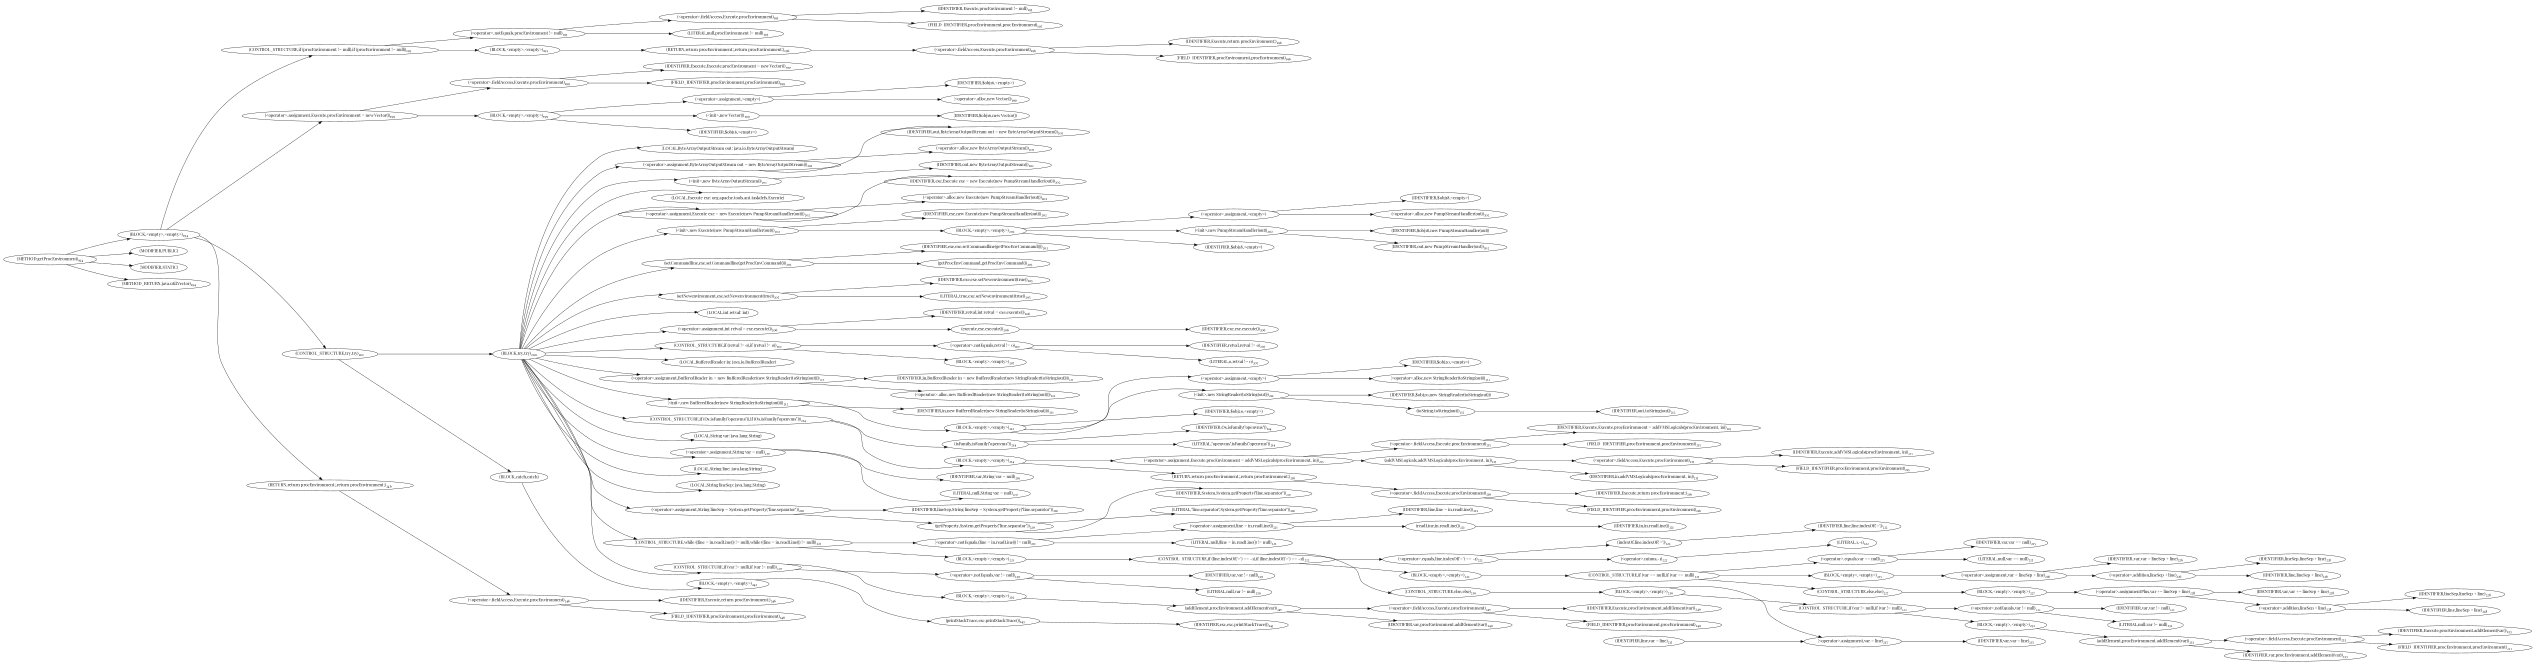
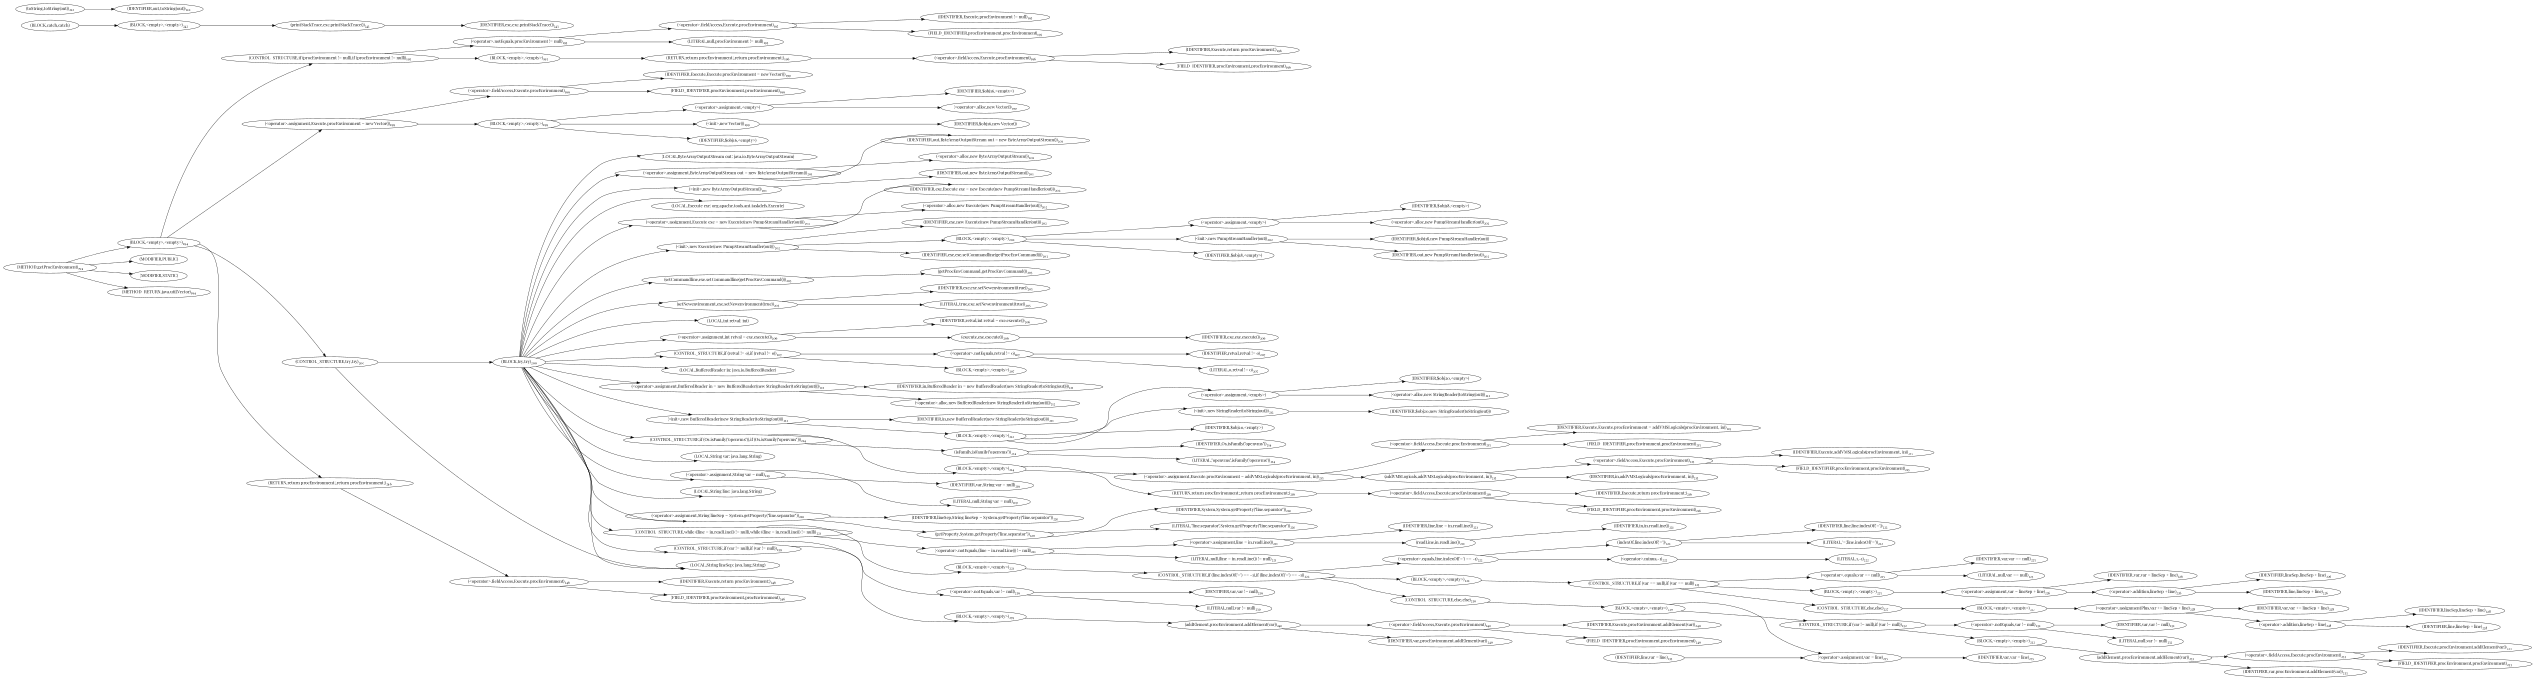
edge "(setCommandline,exe.setCommandline(getProcEnvCommand()))" -> "(IDENTIFIER,exe,exe.setCommandline(getProcEnvCommand()))": now "(<init>,new Execute(new PumpStreamHandler(out)))" -> "(IDENTIFIER,exe,exe.setCommandline(getProcEnvCommand()))"
edge "(<init>,new StringReader(toString(out)))" -> "(toString,toString(out))": removed
edge "(CONTROL_STRUCTURE,try,try)" -> "(BLOCK,catch,catch)": now "(CONTROL_STRUCTURE,try,try)" -> "(LOCAL,String lineSep: java.lang.String)"
node "(LITERAL,'=',line.indexOf('='))": added
